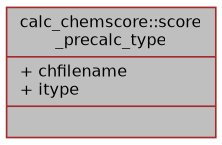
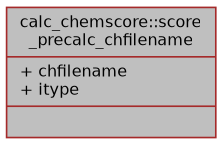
node "calc_chemscore::score": text "_precalc_type" -> "_precalc_chfilename"
